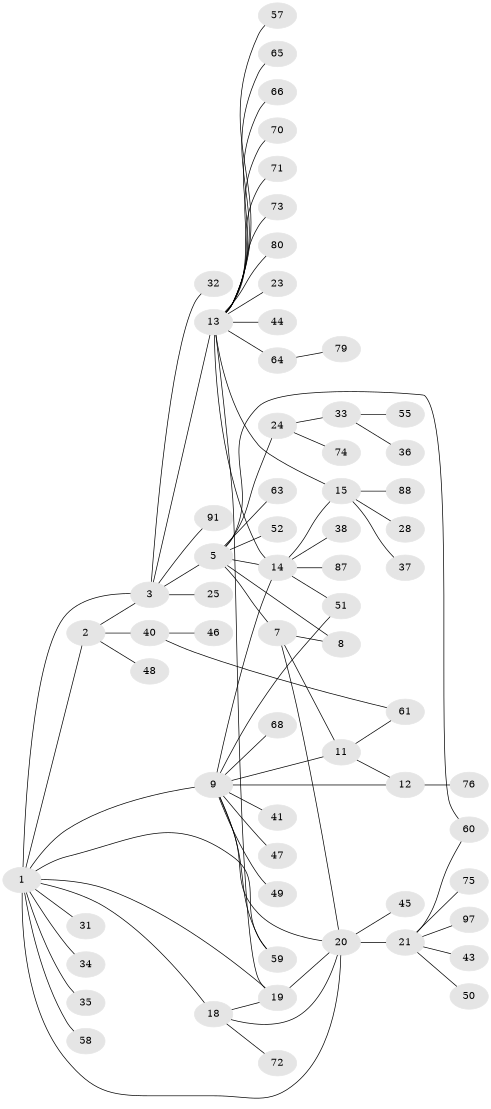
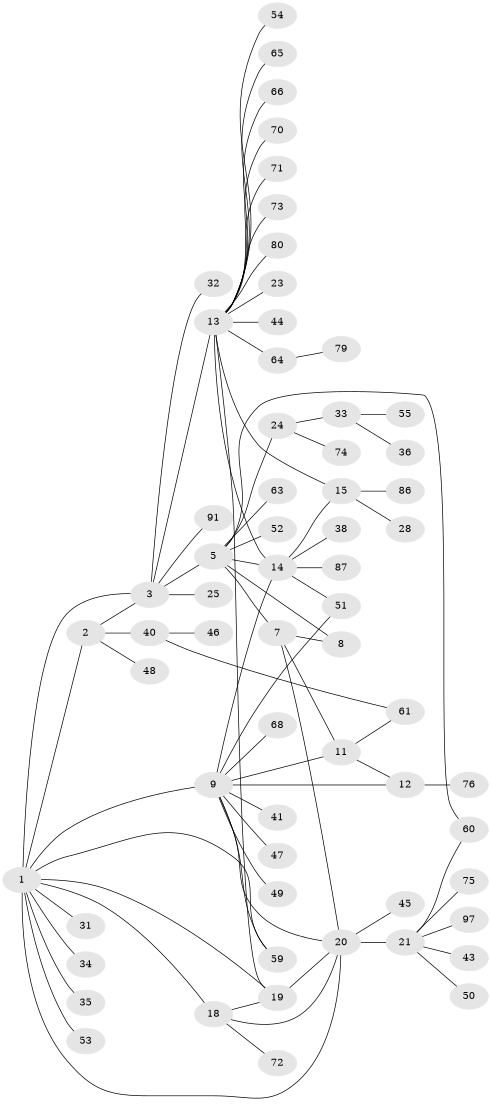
node "57": label "57" -> "54"
node "88": label "88" -> "86"
node "37": removed
node "58": label "58" -> "53"
